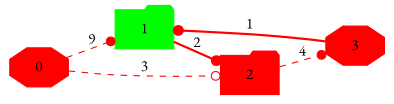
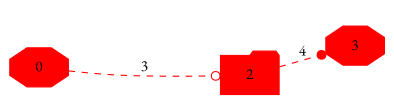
node "1": removed
